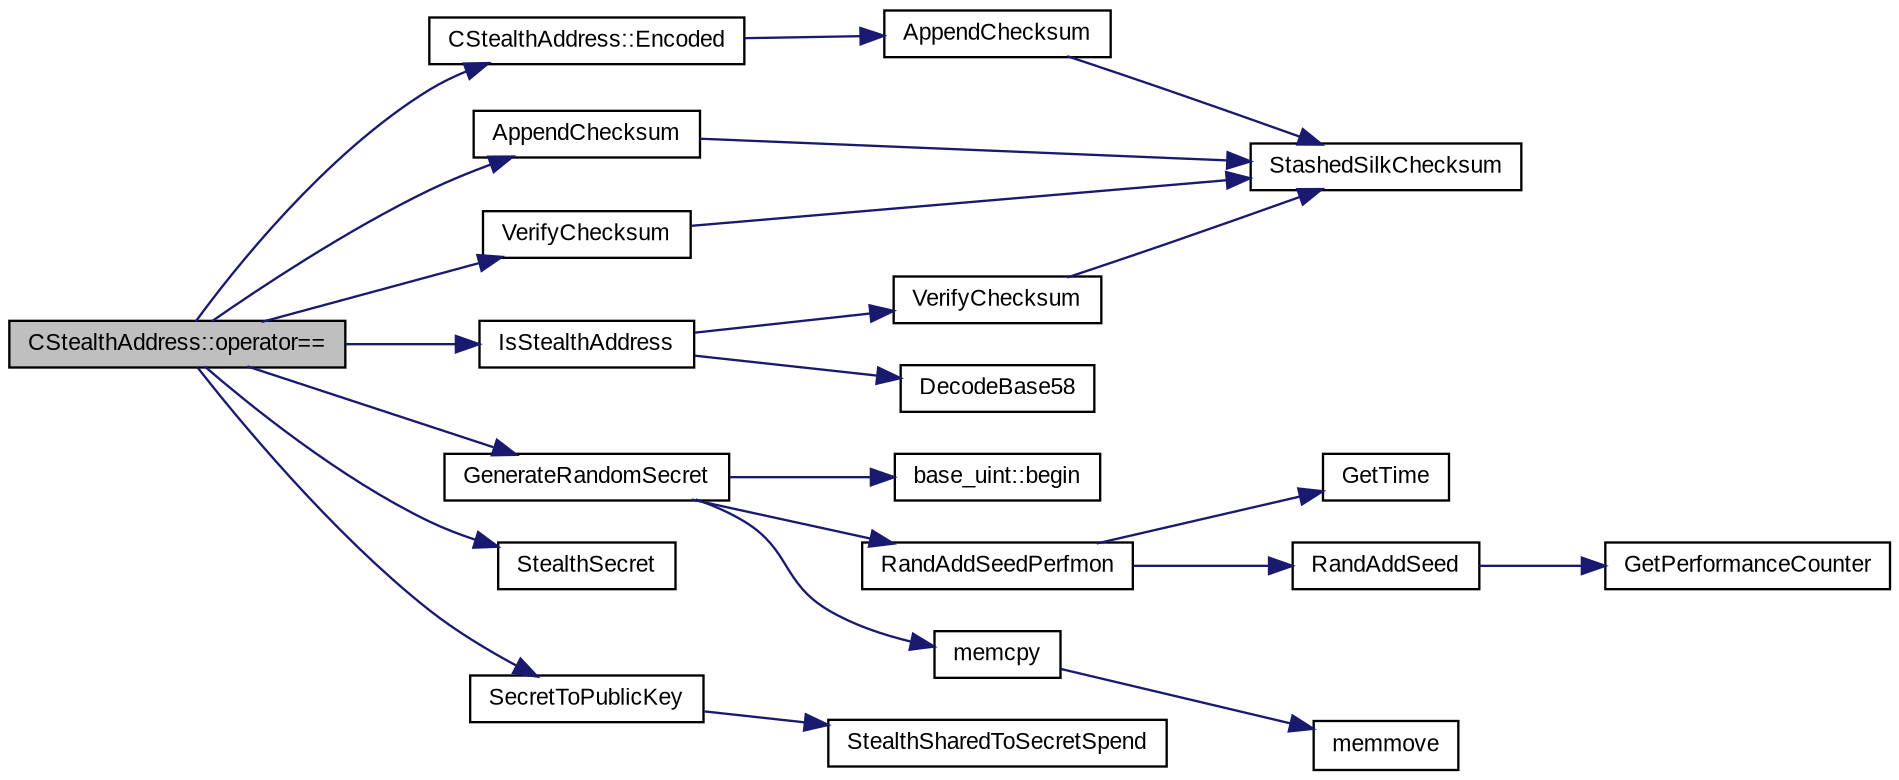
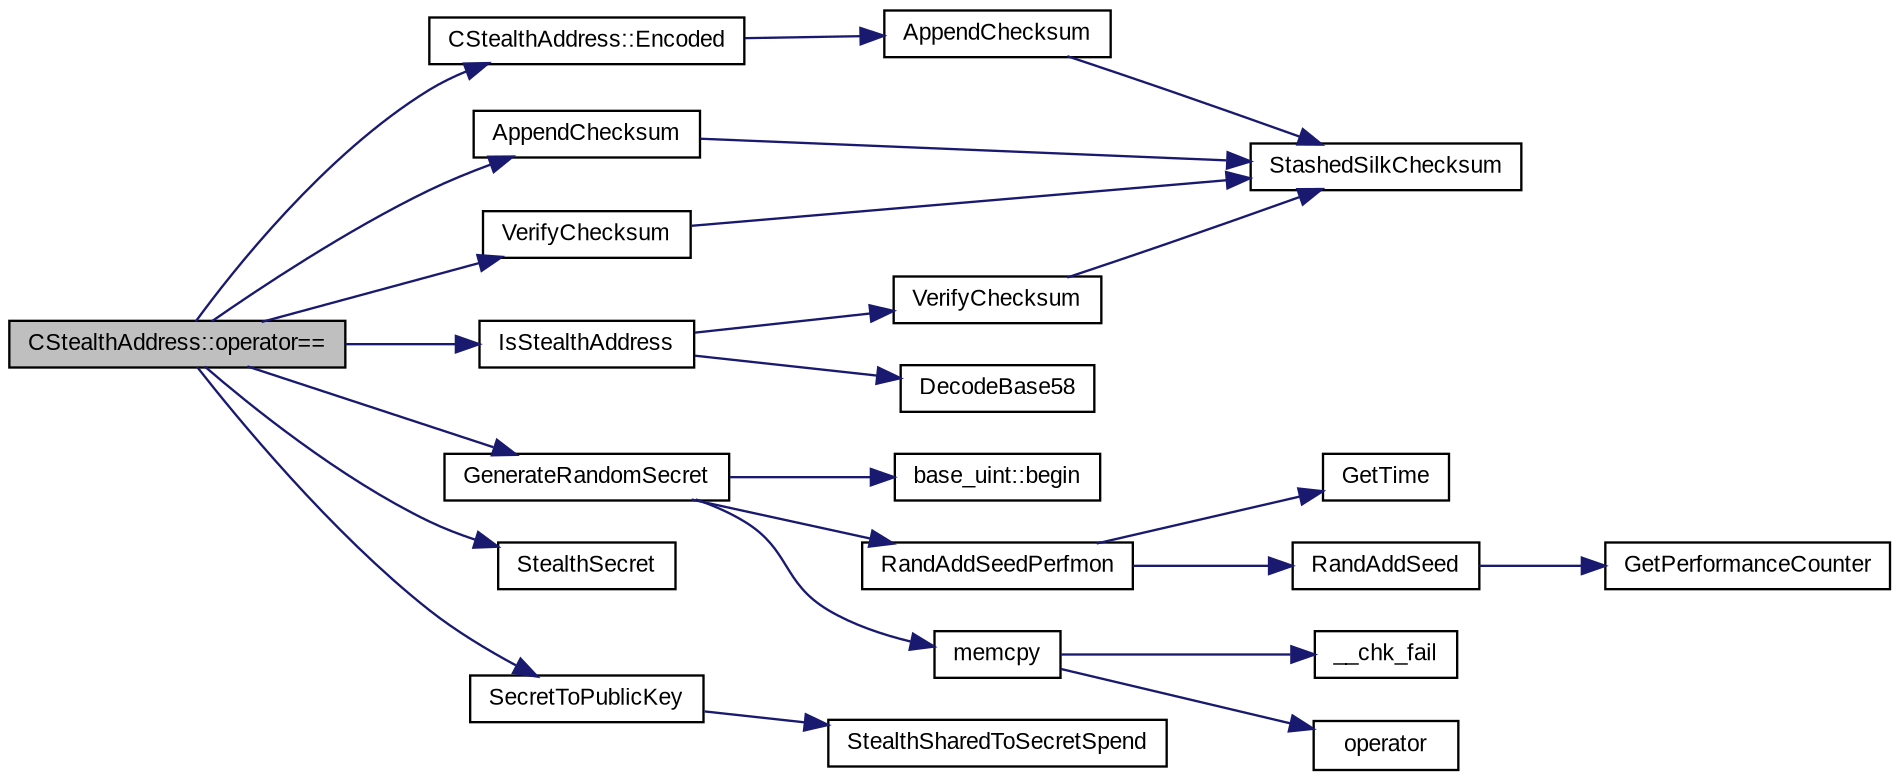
node "__chk_fail": added
node "memmove": label "memmove" -> "operator"
